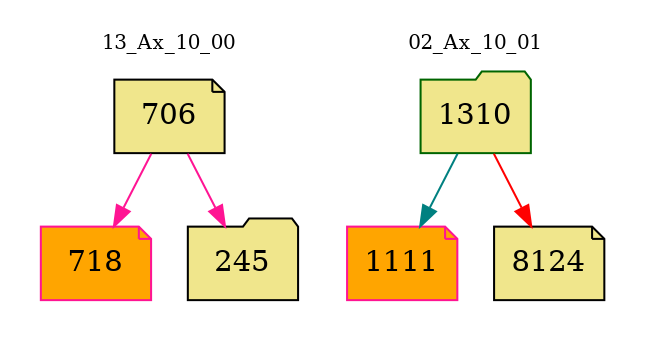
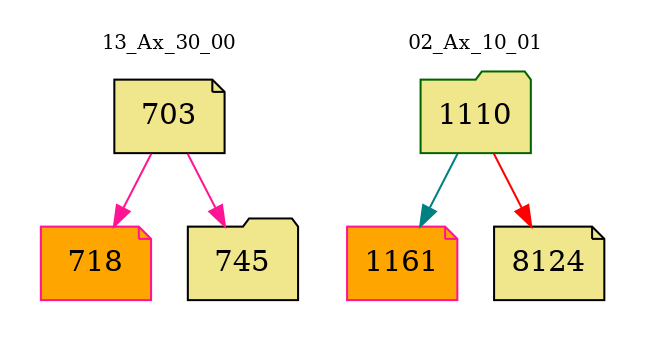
cluster "13_Ax_10_00": label "13_Ax_10_00" -> "13_Ax_30_00"
node "706": label "706" -> "703"
node "1310": label "1310" -> "1110"
node "245": label "245" -> "745"
node "1111": label "1111" -> "1161"
